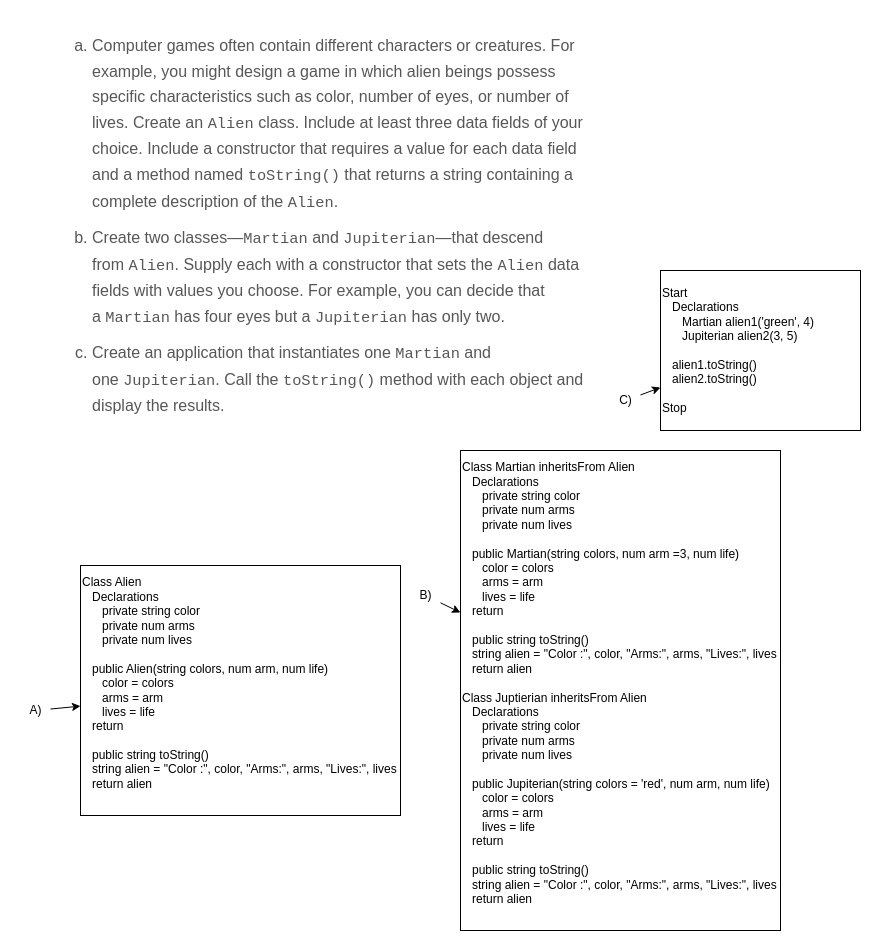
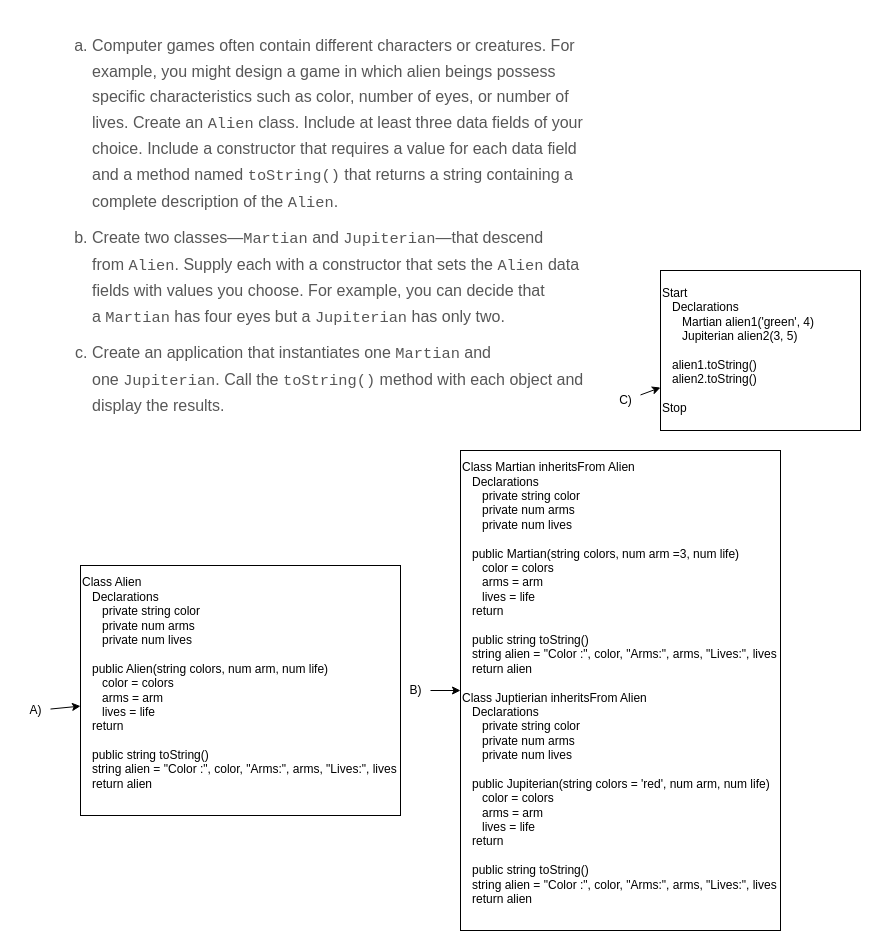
node "B)": moved (426, 596) -> (416, 691)
